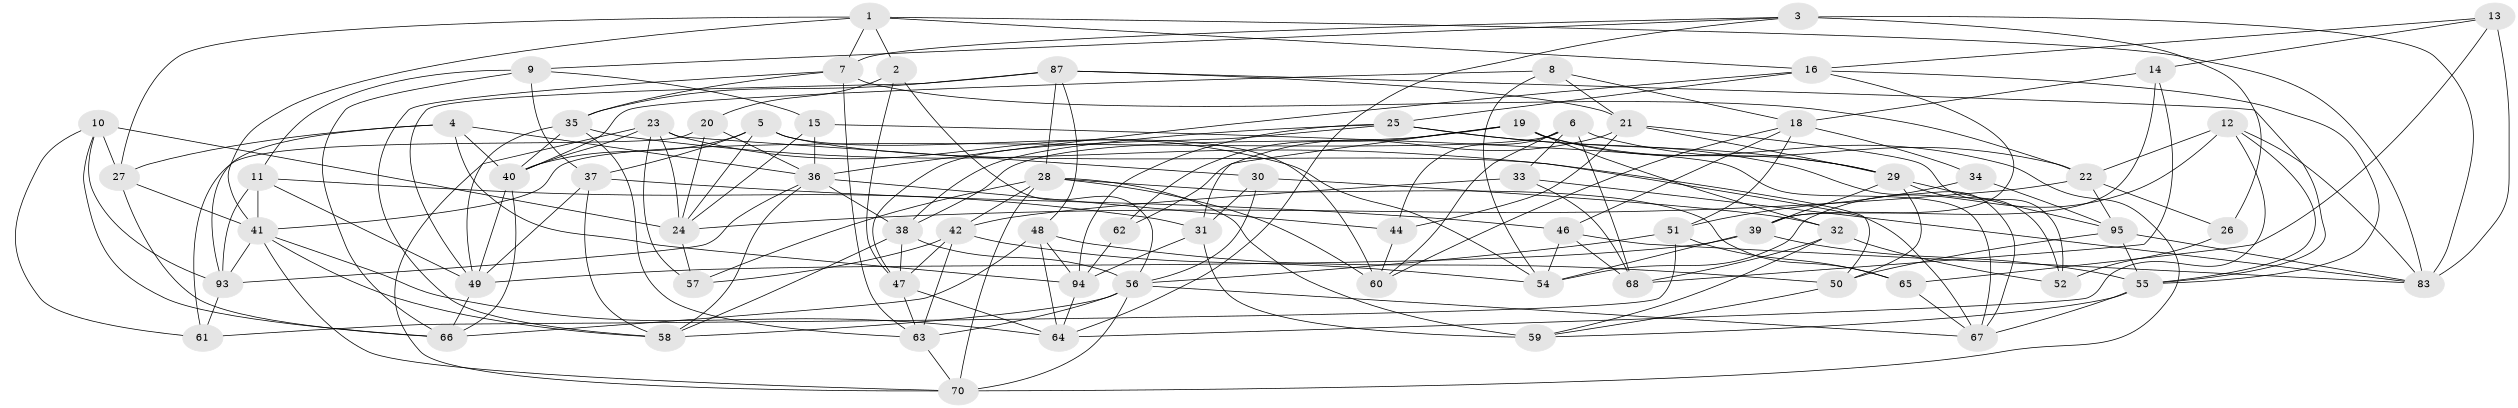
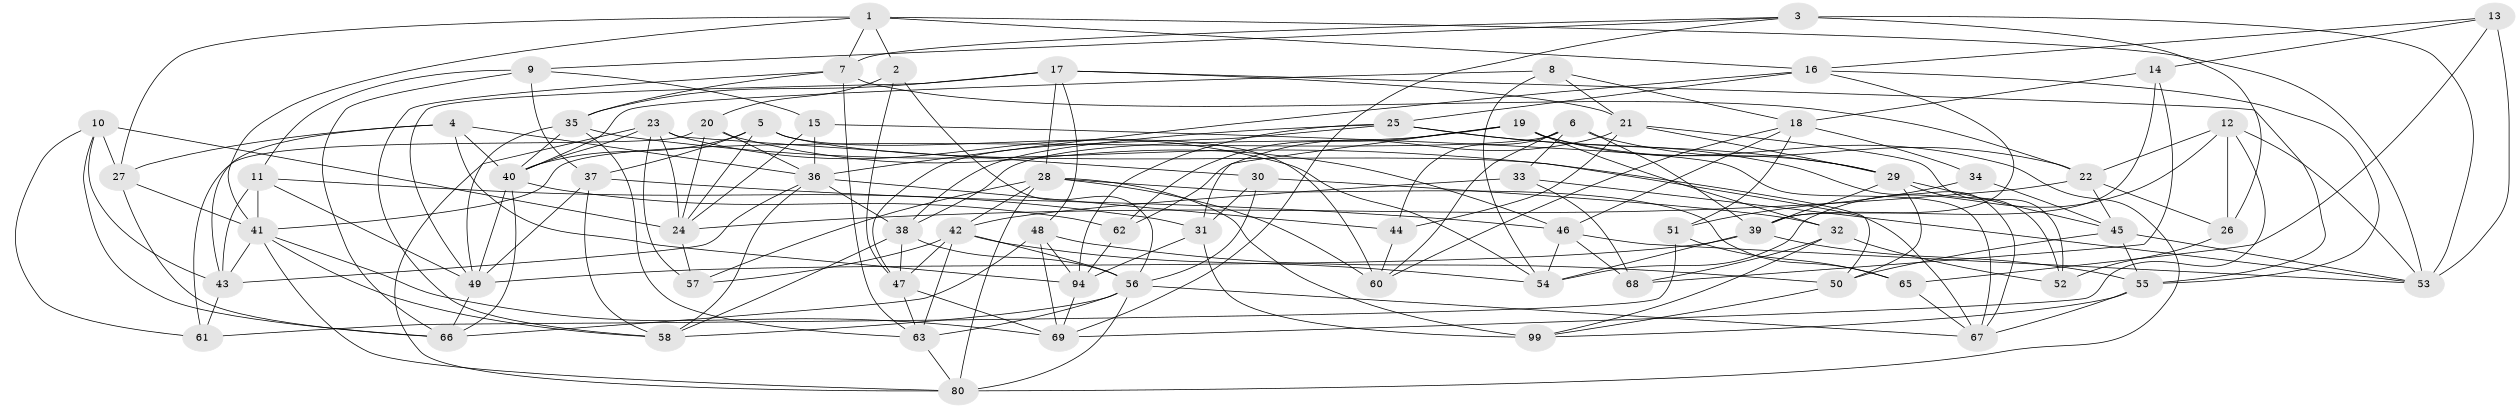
node "87": label "87" -> "17"
edge "20" -- "46": added
edge "40" -- "62": added
edge "6" -- "68": now "6" -- "39"
node "95": label "95" -> "45"
edge "12" -- "55": now "12" -- "26"
edge "51" -- "56": now "42" -- "56"
node "93": label "93" -> "43"
node "83": label "83" -> "53"
node "64": label "64" -> "69"
node "59": label "59" -> "99"
node "70": label "70" -> "80"
